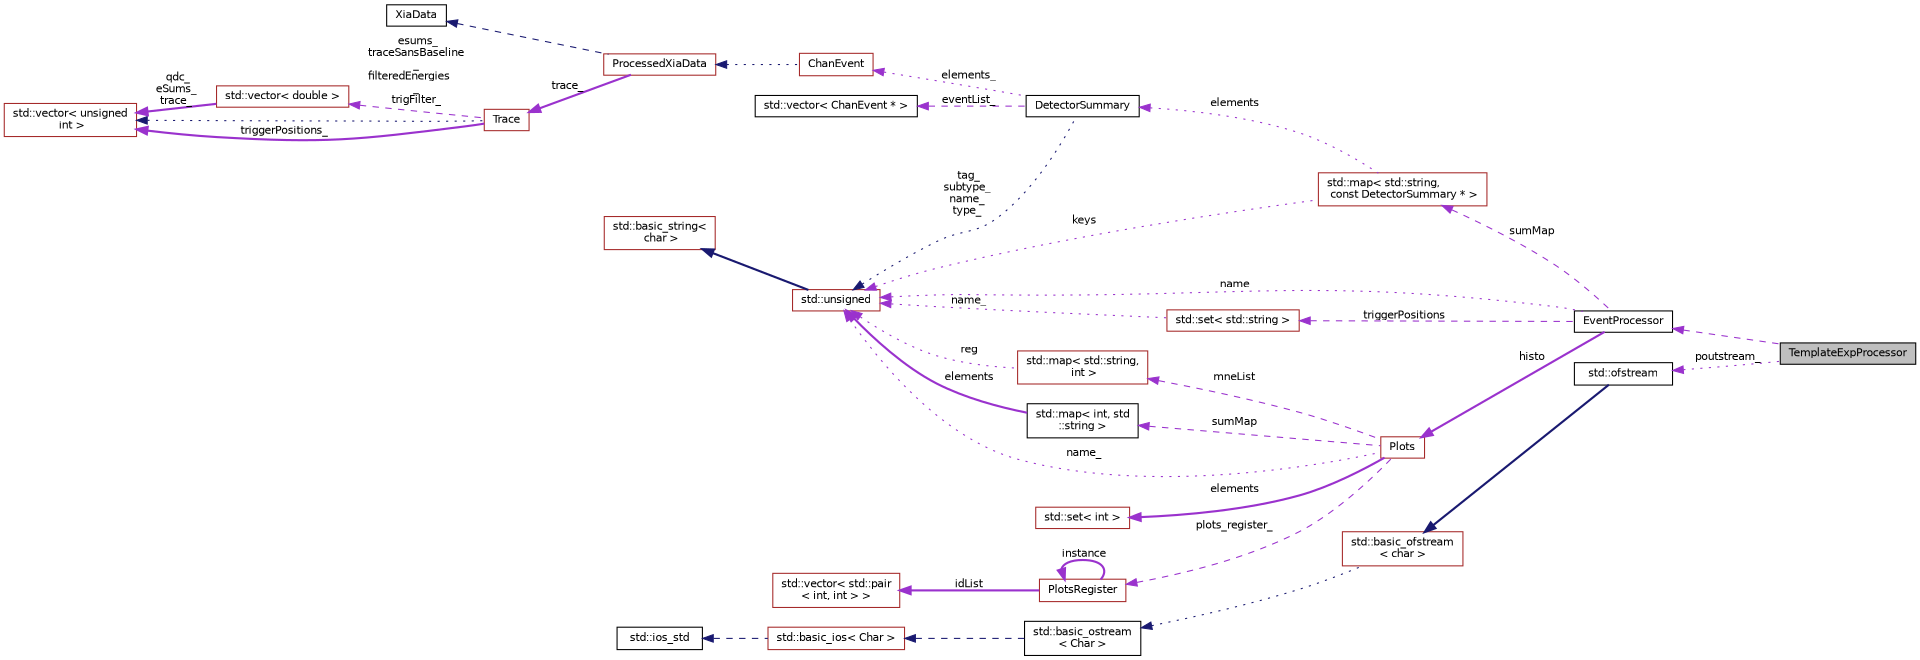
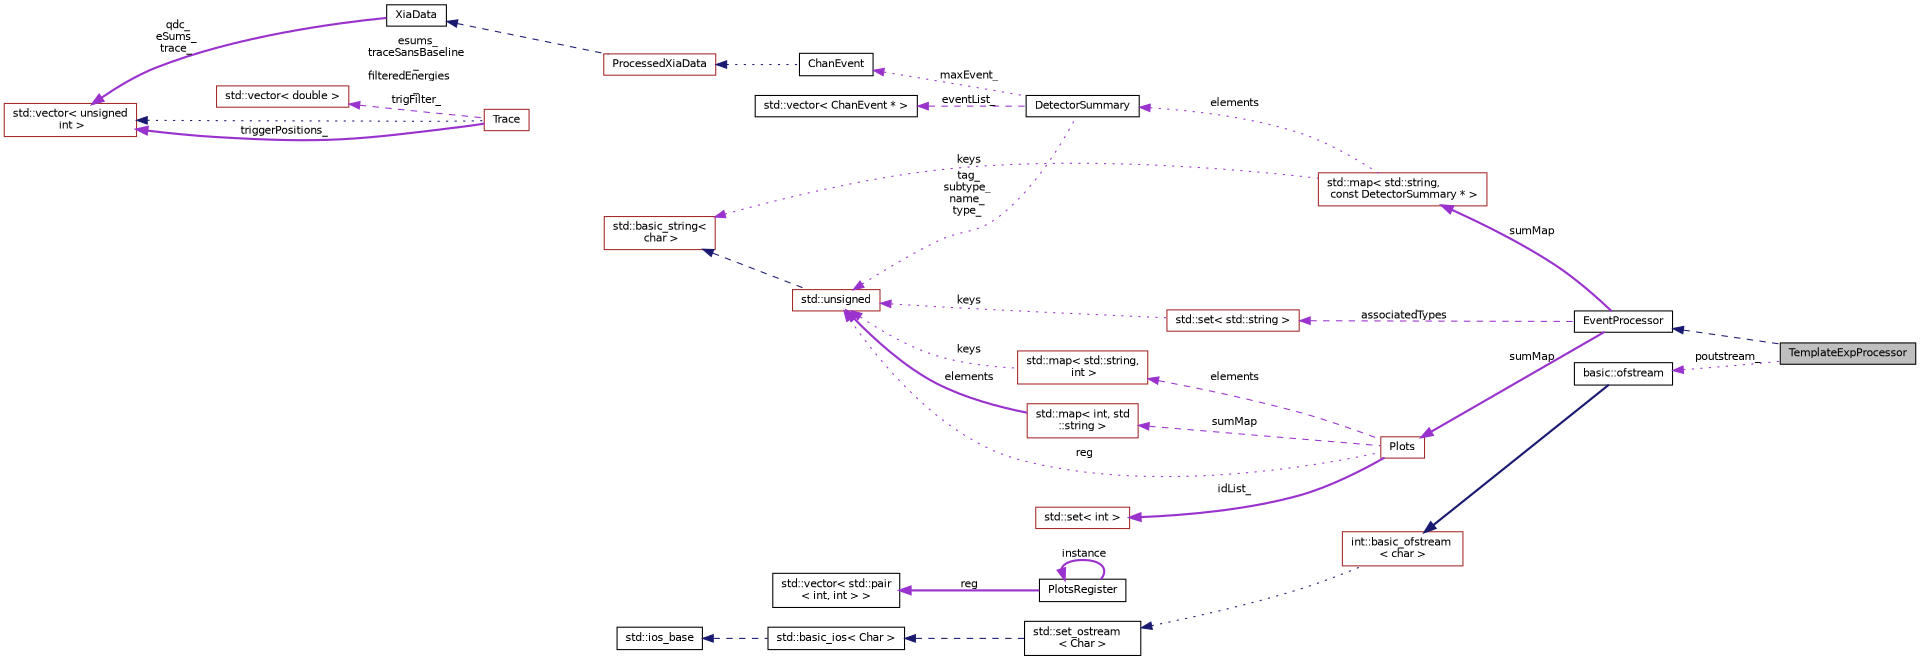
node "ChanEvent": color brown -> black
edge "DetectorSummary" -> "ChanEvent": label " elements_" -> " maxEvent_"
edge "ProcessedXiaData" -> "Trace": removed, label "trace_"
edge "std::vector< double >" -> "std::vector< unsigned int >": now "XiaData" -> "std::vector< unsigned int >"
edge "DetectorSummary" -> "std::unsigned": color midnightblue -> darkorchid3
edge "std::map< std::string, const DetectorSummary * >" -> "std::unsigned": now "std::map< std::string, const DetectorSummary * >" -> "std::basic_string< char >"
edge "EventProcessor" -> "std::map< std::string, const DetectorSummary * >": style dashed -> bold
edge "std::unsigned" -> "std::basic_string< char >": style bold -> dashed
edge "EventProcessor" -> "std::unsigned": removed, label "name"
edge "std::set< std::string >" -> "std::unsigned": label " name_" -> " keys"
edge "EventProcessor" -> "std::set< std::string >": label " triggerPositions" -> " associatedTypes"
edge "TemplateExpProcessor" -> "EventProcessor": color darkorchid3 -> midnightblue
edge "std::map< std::string, int >" -> "std::unsigned": label " reg" -> " keys"
edge "EventProcessor" -> "Plots": label " histo" -> " sumMap"
node "std::ofstream": label "std::ofstream" -> "basic::ofstream"
edge "Plots" -> "std::map< std::string, int >": label " mneList" -> " elements"
node "std::map< int, std ::string >": color black -> brown
edge "Plots" -> "std::unsigned": label " name_" -> " reg"
edge "Plots" -> "std::set< int >": label " elements" -> " idList_"
edge "Plots" -> "PlotsRegister": removed, label "plots_register_"
node "std::basic_ofstream < char >": label "std::basic_ofstream < char >" -> "int::basic_ofstream < char >"
edge "PlotsRegister" -> "std::vector< std::pair < int, int > >": label " idList" -> " reg"
node "std::vector< std::pair < int, int > >": color brown -> black
node "PlotsRegister": color brown -> black
node "std::ios_std": label "std::ios_std" -> "std::ios_base"
node "std::basic_ios< Char >": color brown -> black
node "std::basic_ostream < Char >": label "std::basic_ostream < Char >" -> "std::set_ostream < Char >"
